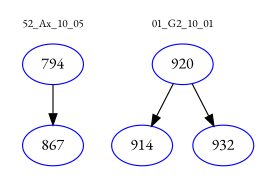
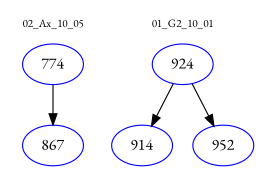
cluster "52_Ax_10_05": label "52_Ax_10_05" -> "02_Ax_10_05"
node "794": label "794" -> "774"
node "920": label "920" -> "924"
node "932": label "932" -> "952"
